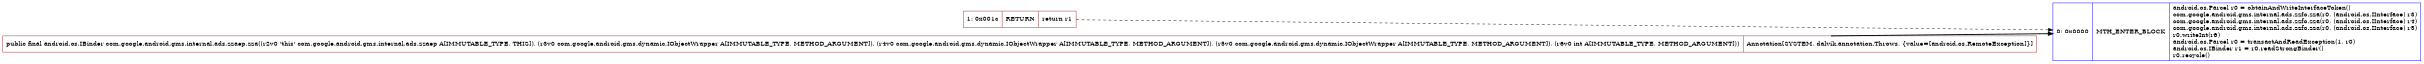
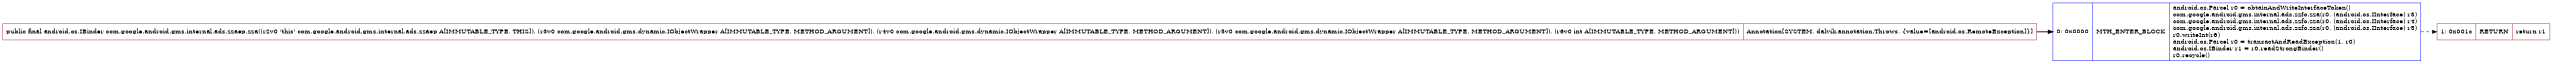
edge "1: 0x001c" -> "0: 0x0000": reversed
